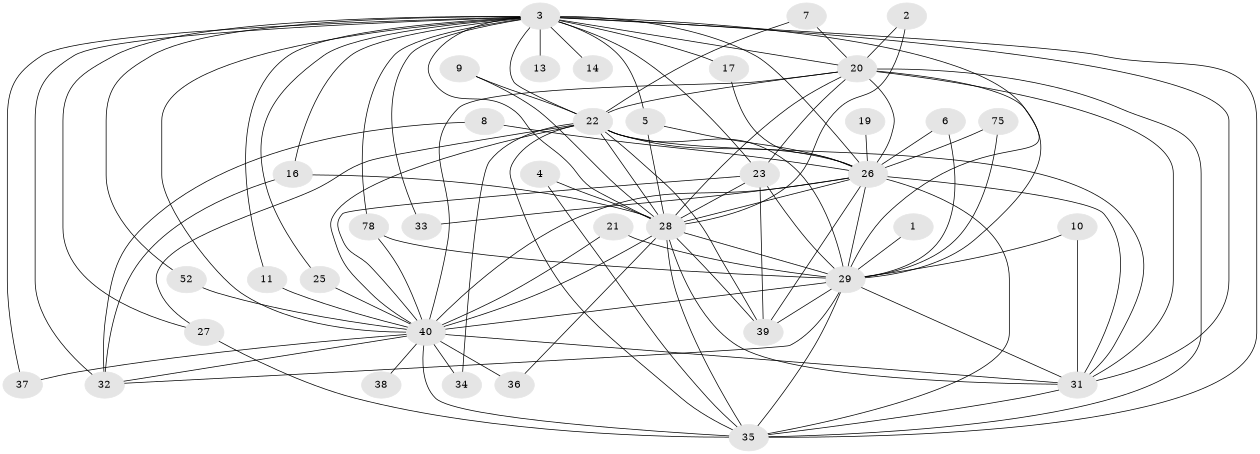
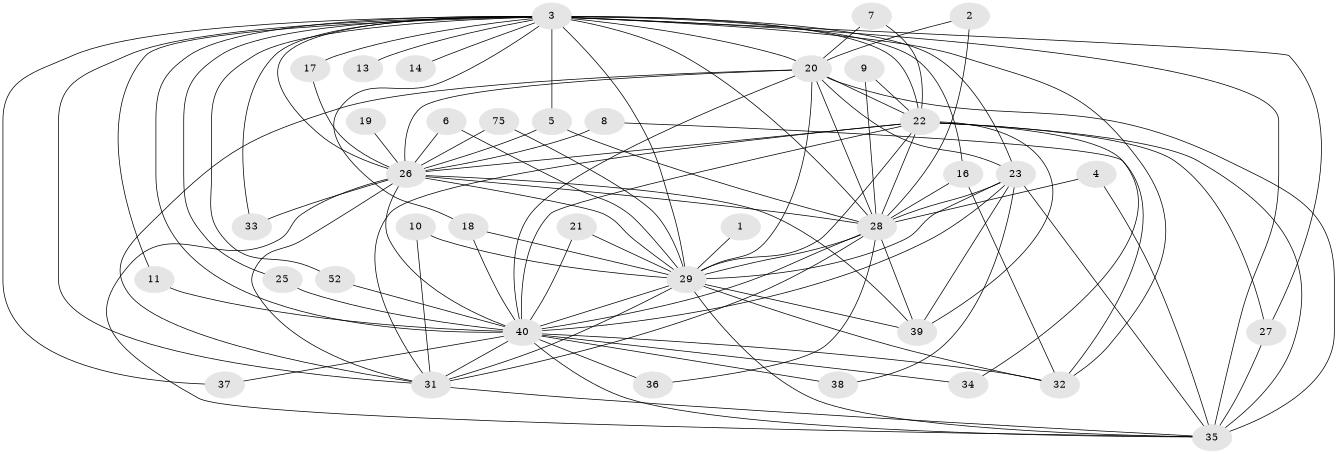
node "78": label "78" -> "18"
edge "23" -- "38": added
edge "28" -- "35": now "23" -- "35"
